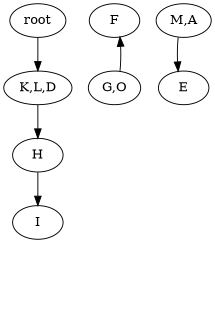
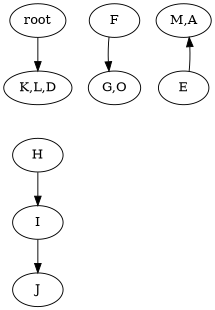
edge "M,A" -> "E": reversed
edge "G,O" -> "F": reversed
edge "K,L,D" -> "H": removed
node "J": added
